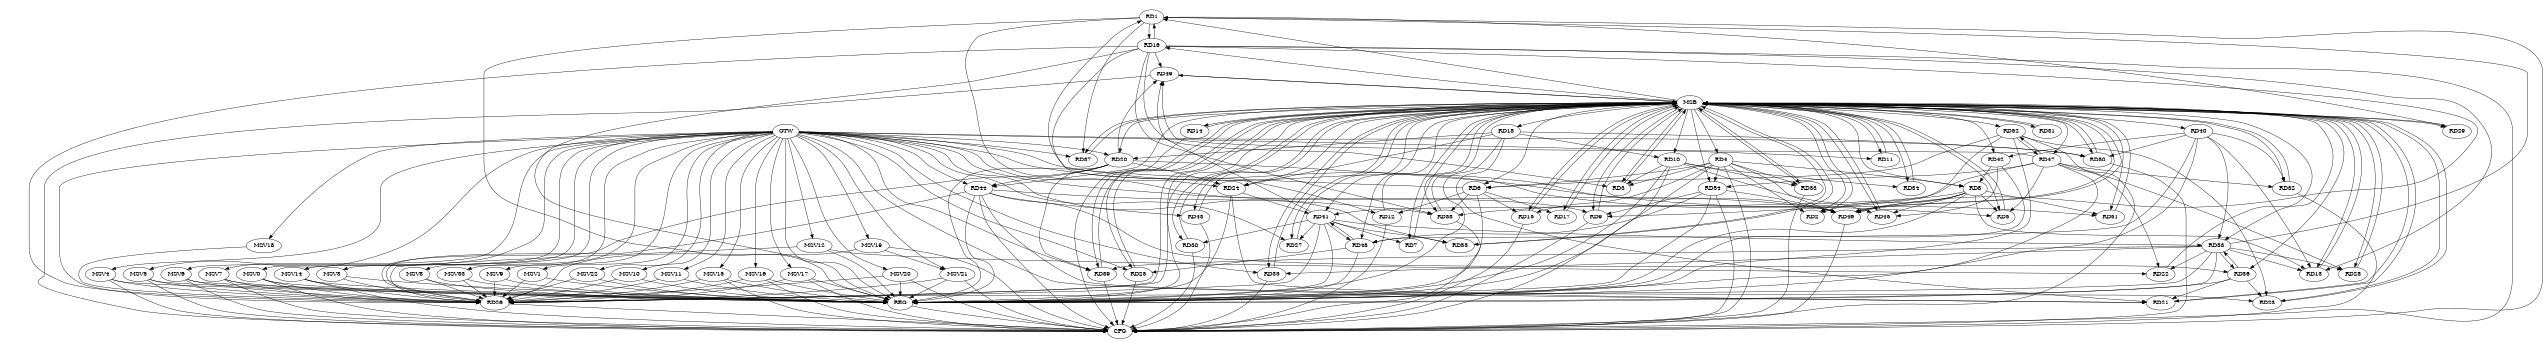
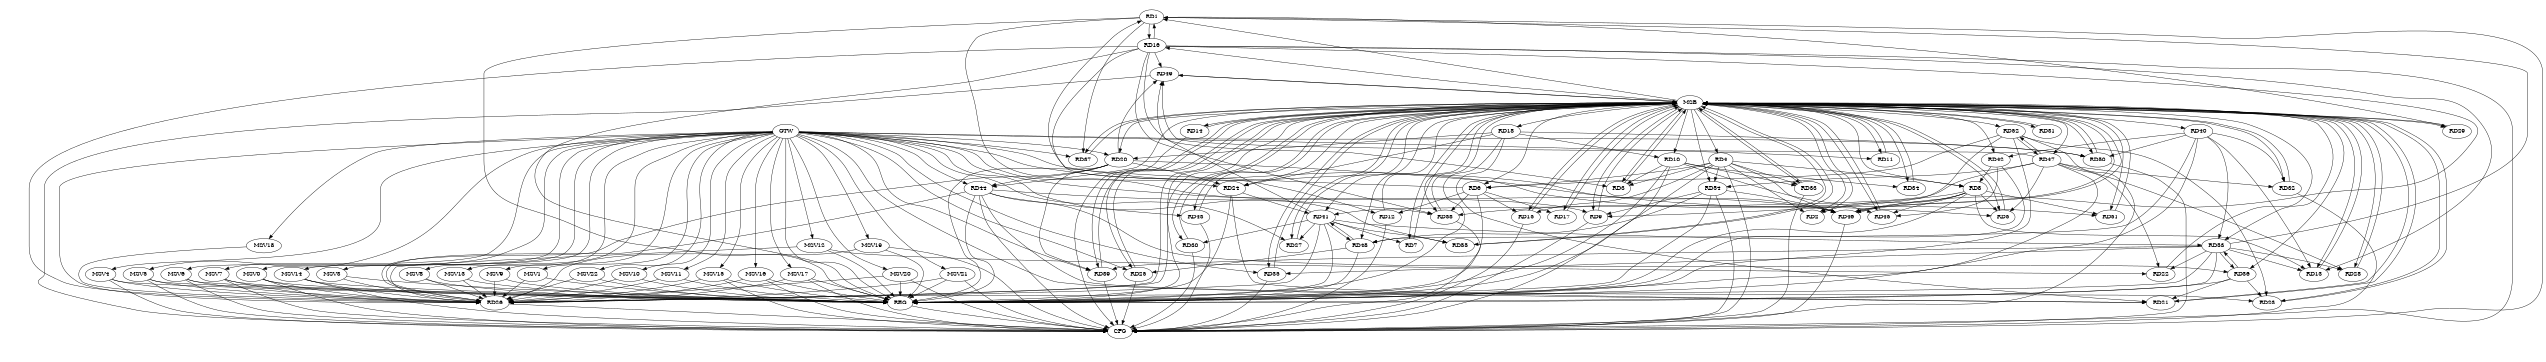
edge "MSV19" -> "MSV21": now "MSV19" -> "REG"
node "MSV33": label "MSV33" -> "MSV13"
